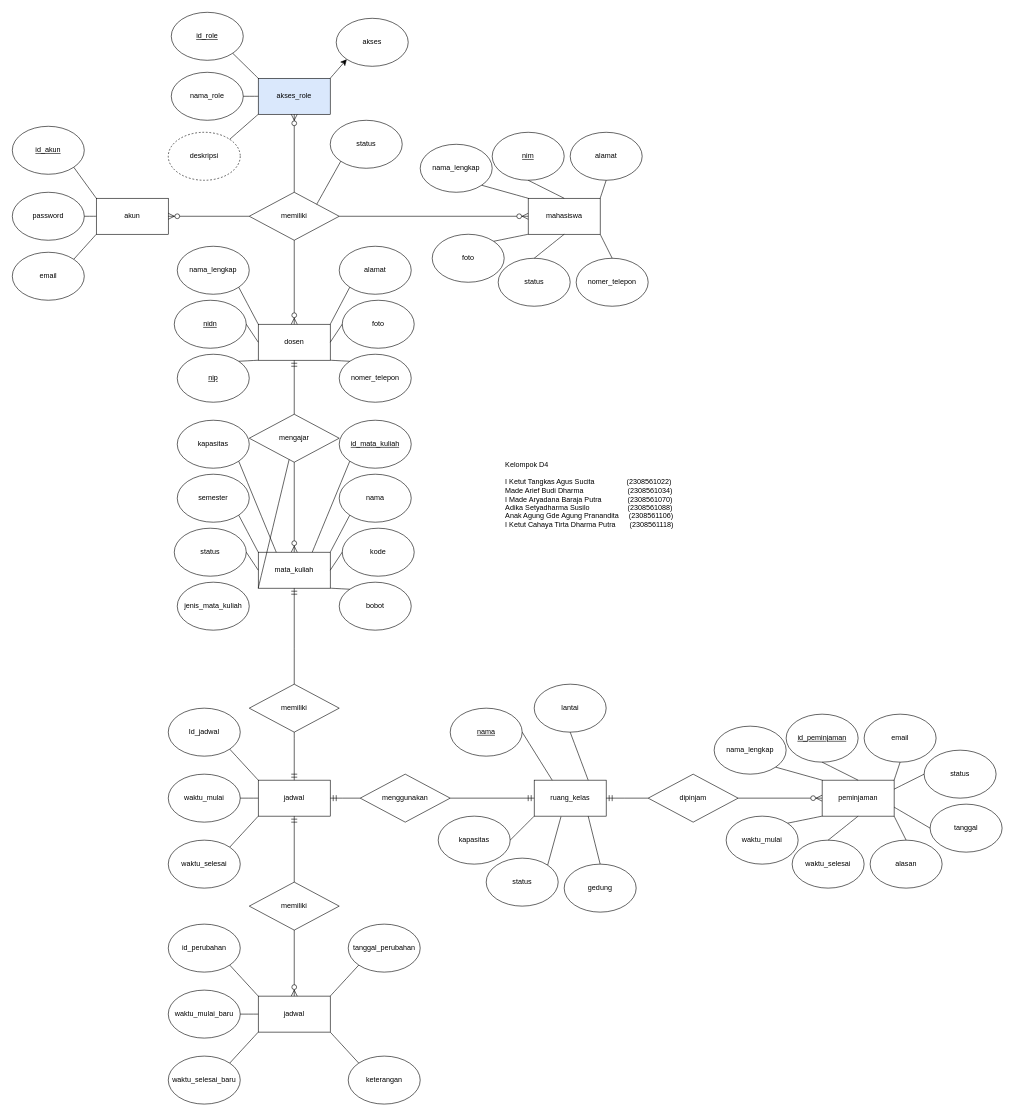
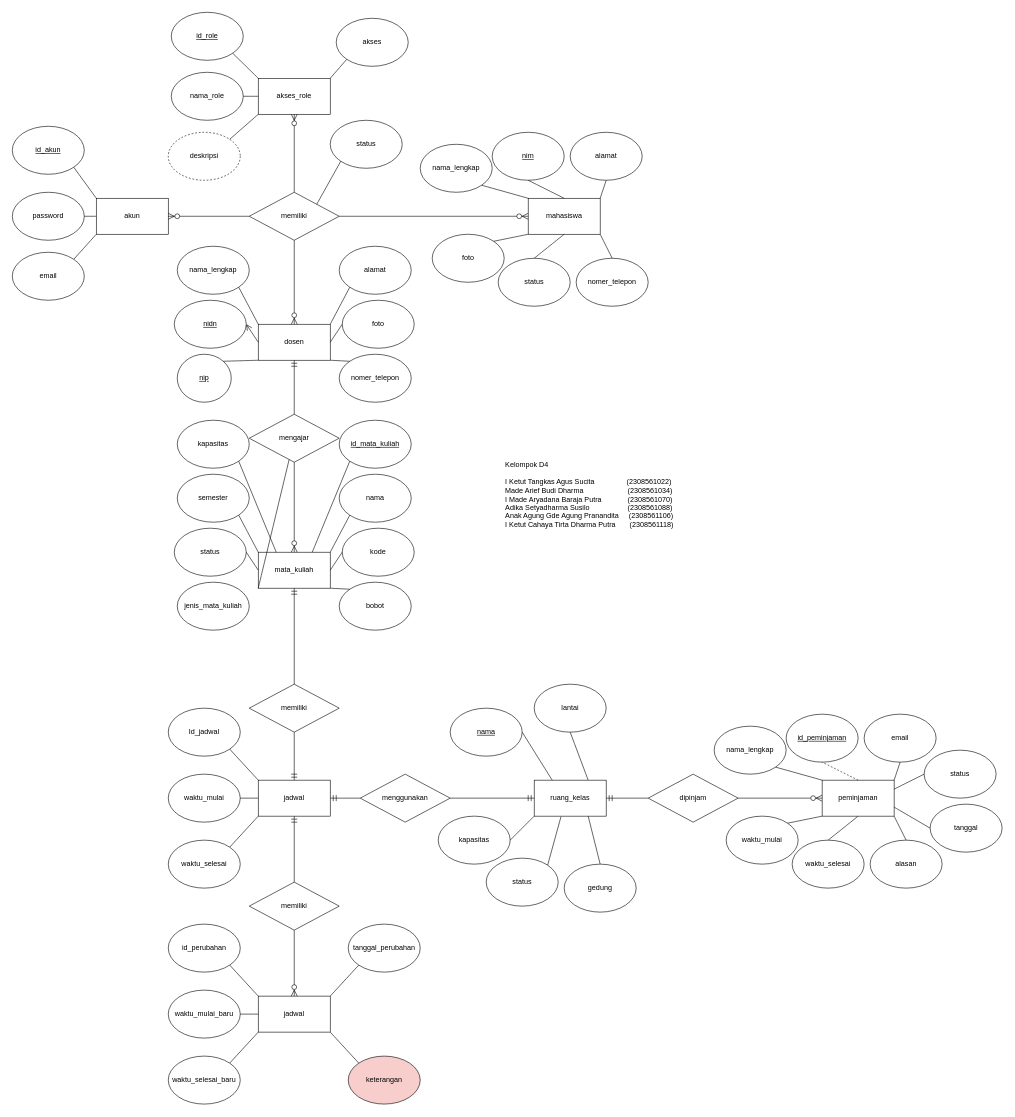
edge "akses_role" -> "akses": arrowhead classic -> none
node "akses_role": fillcolor #dae8fc -> #ffffff
edge "nidn" -- "dosen": arrowhead none -> open
node "nip": size 72x48 -> 54x48
edge "id_peminjaman" -- "peminjaman": style solid -> dashed
node "keterangan": fillcolor #ffffff -> #f8cecc
